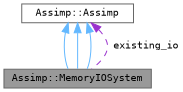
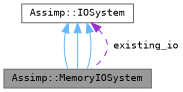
node "Assimp::Assimp": label "Assimp::Assimp" -> "Assimp::IOSystem"
